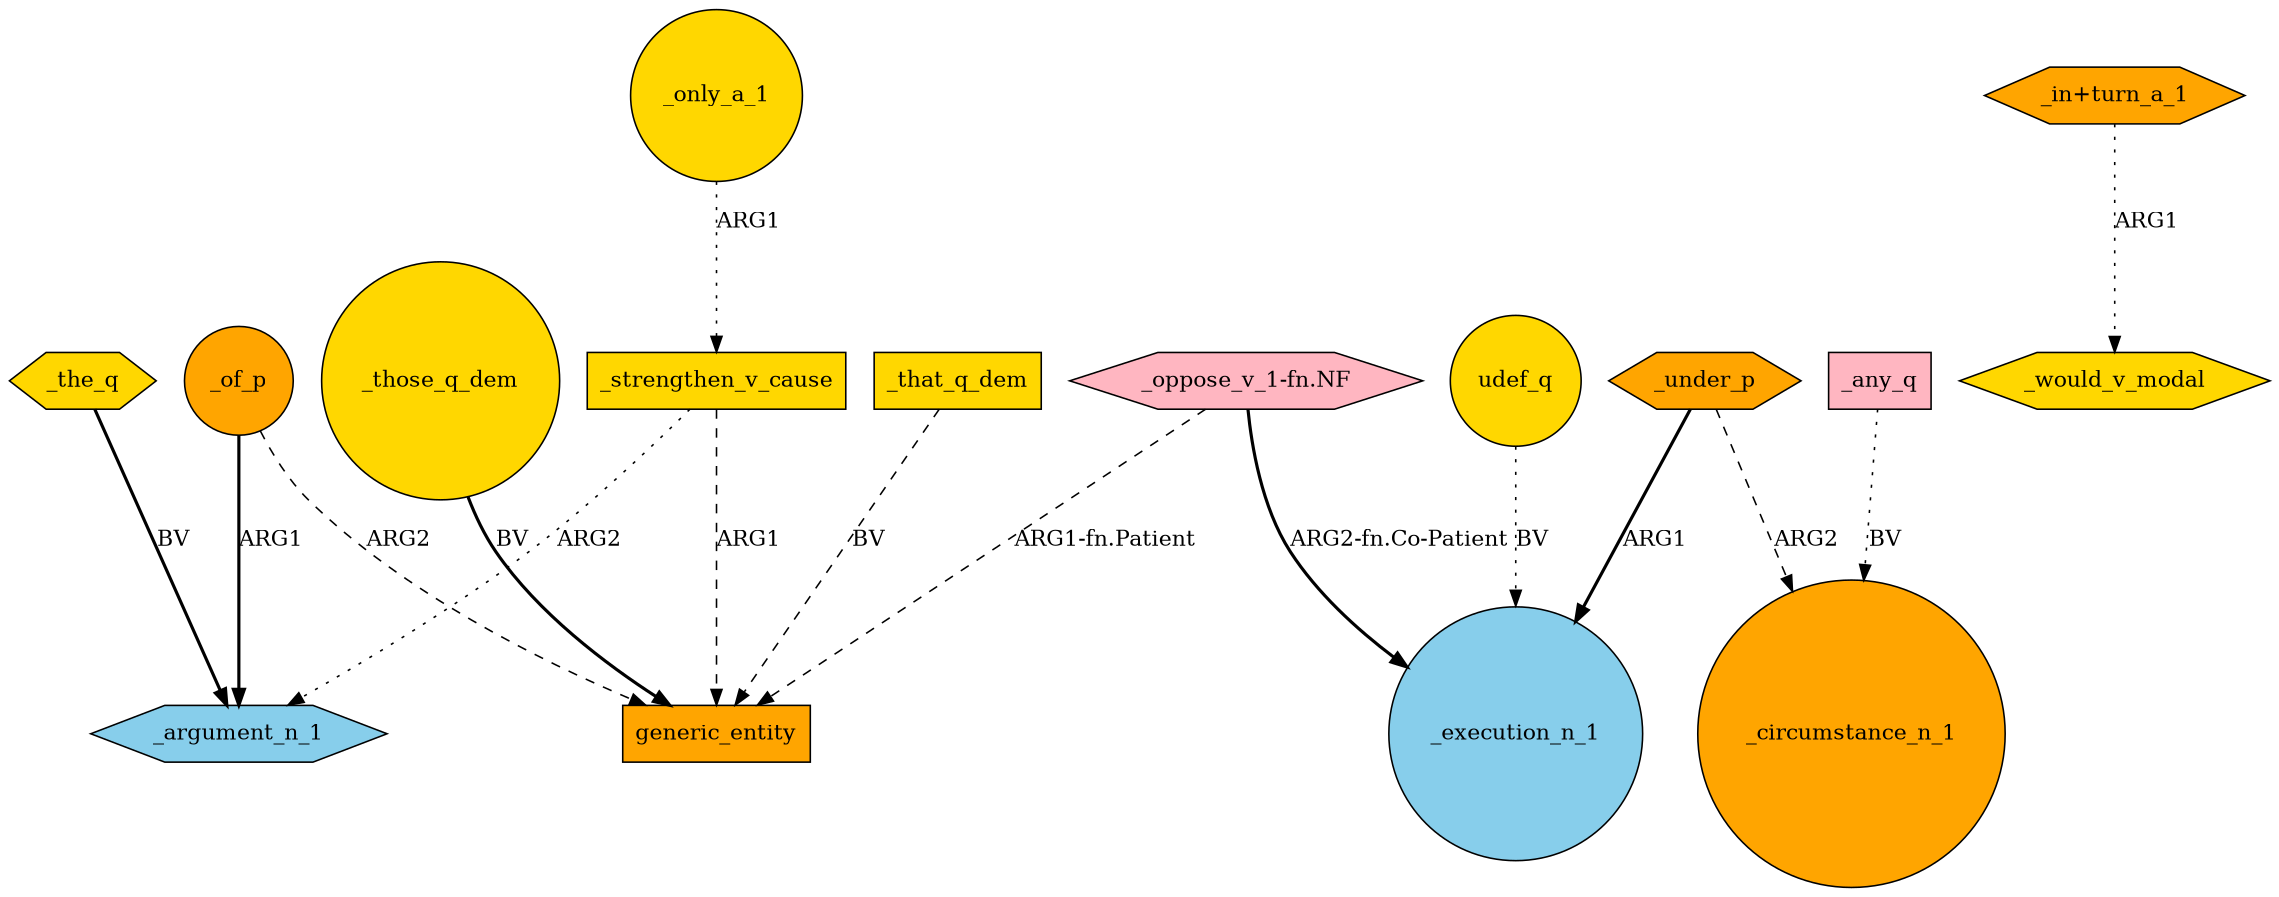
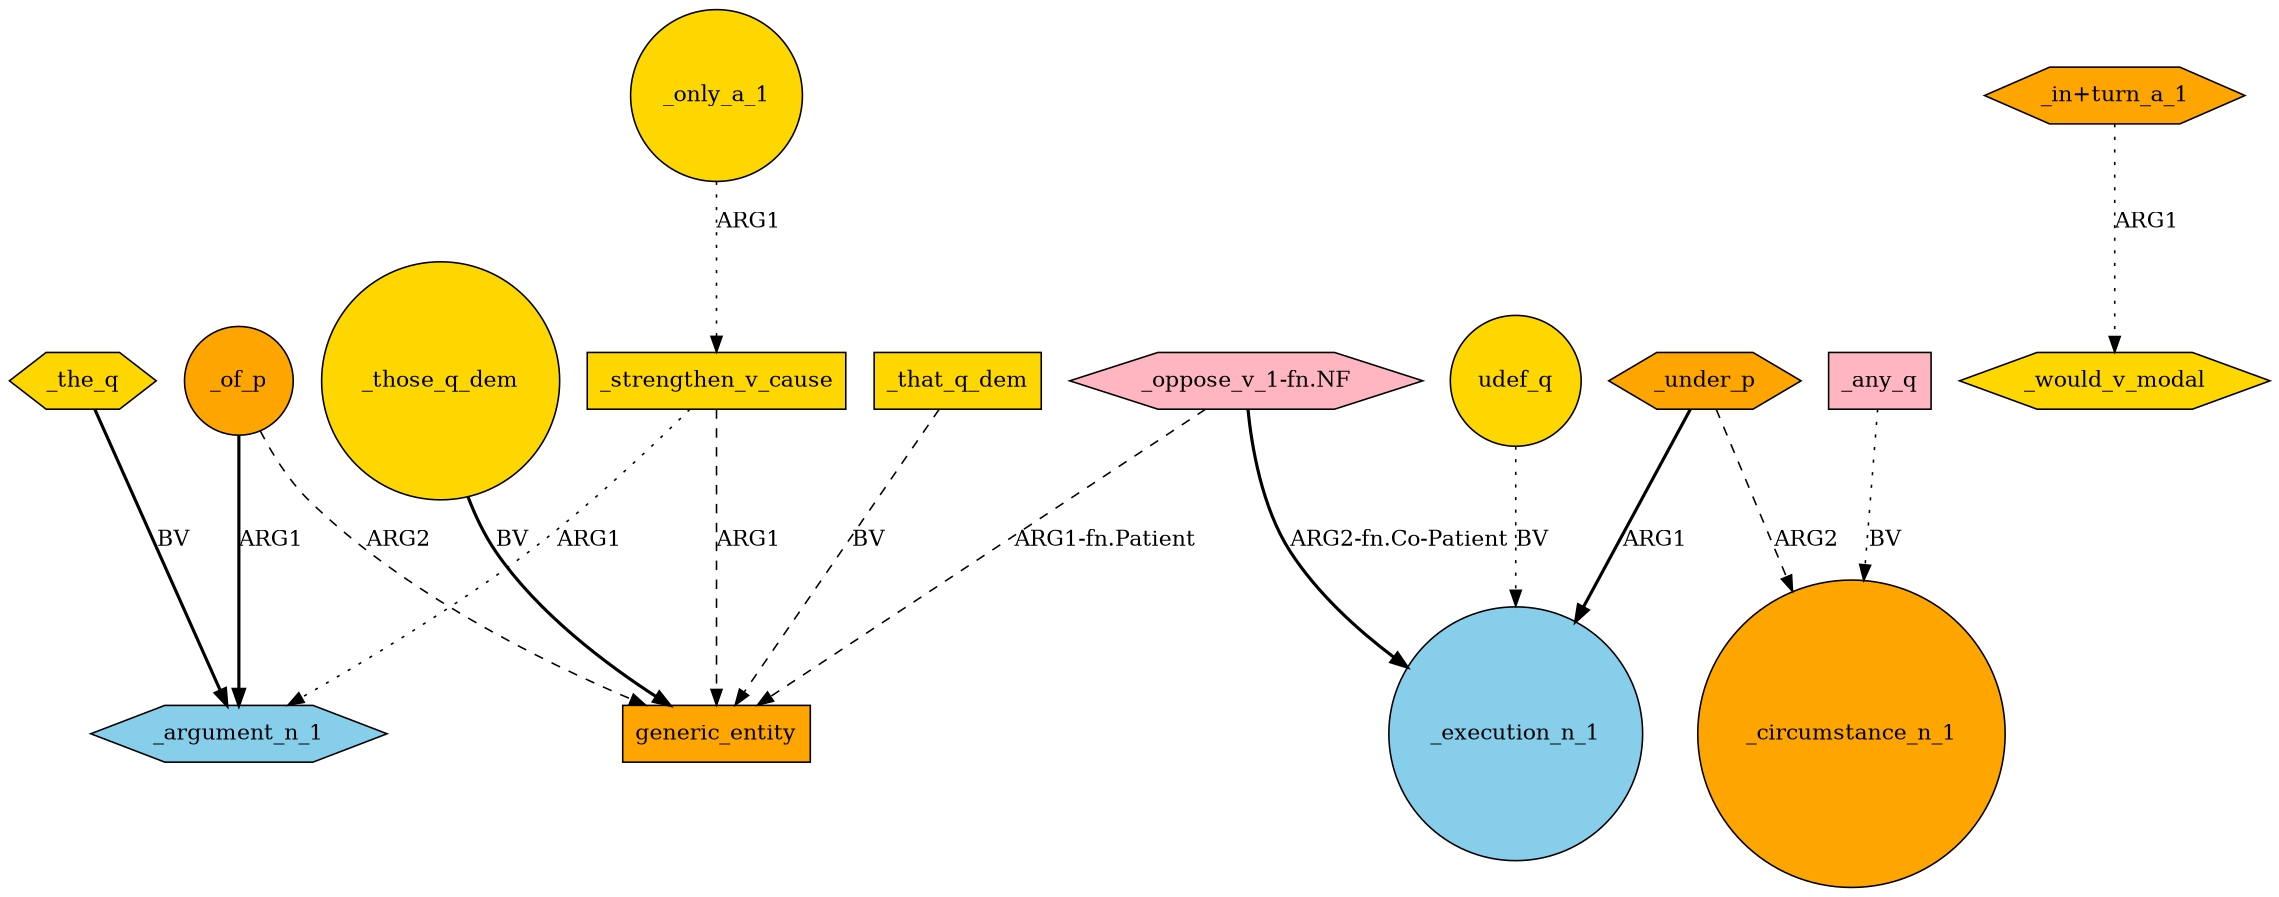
edge "_strengthen_v_cause" -> "_argument_n_1": label "ARG2" -> "ARG1"
